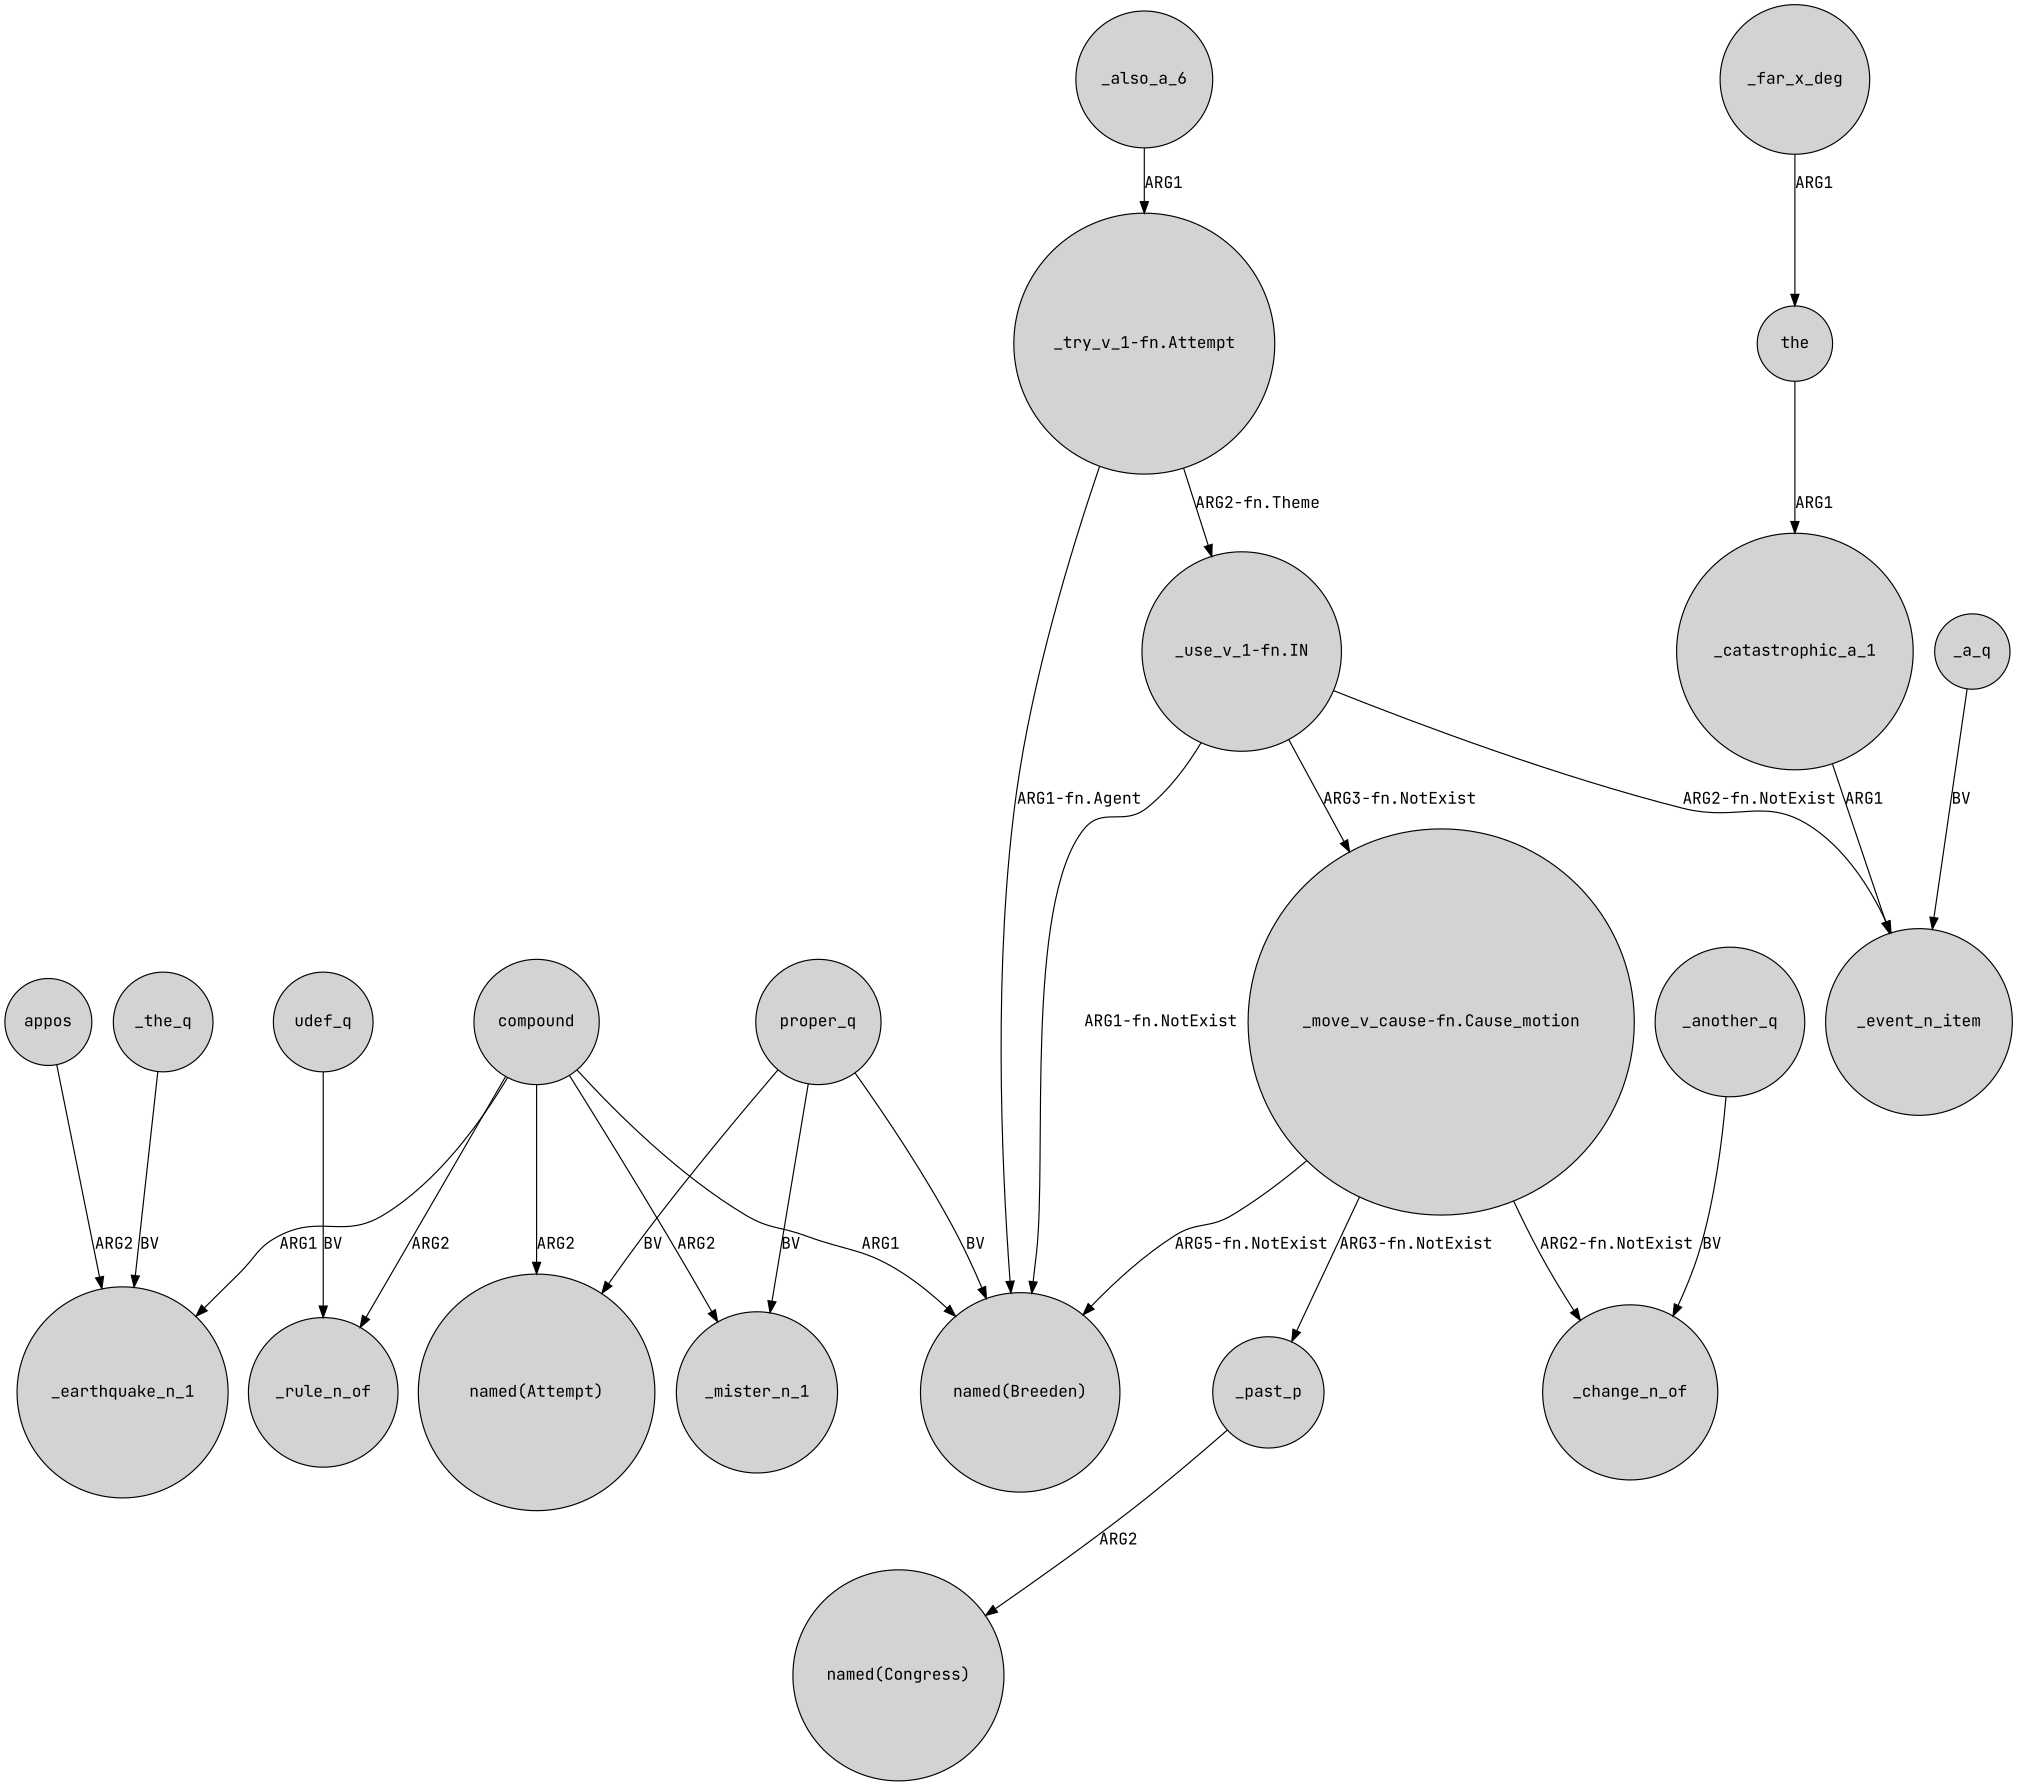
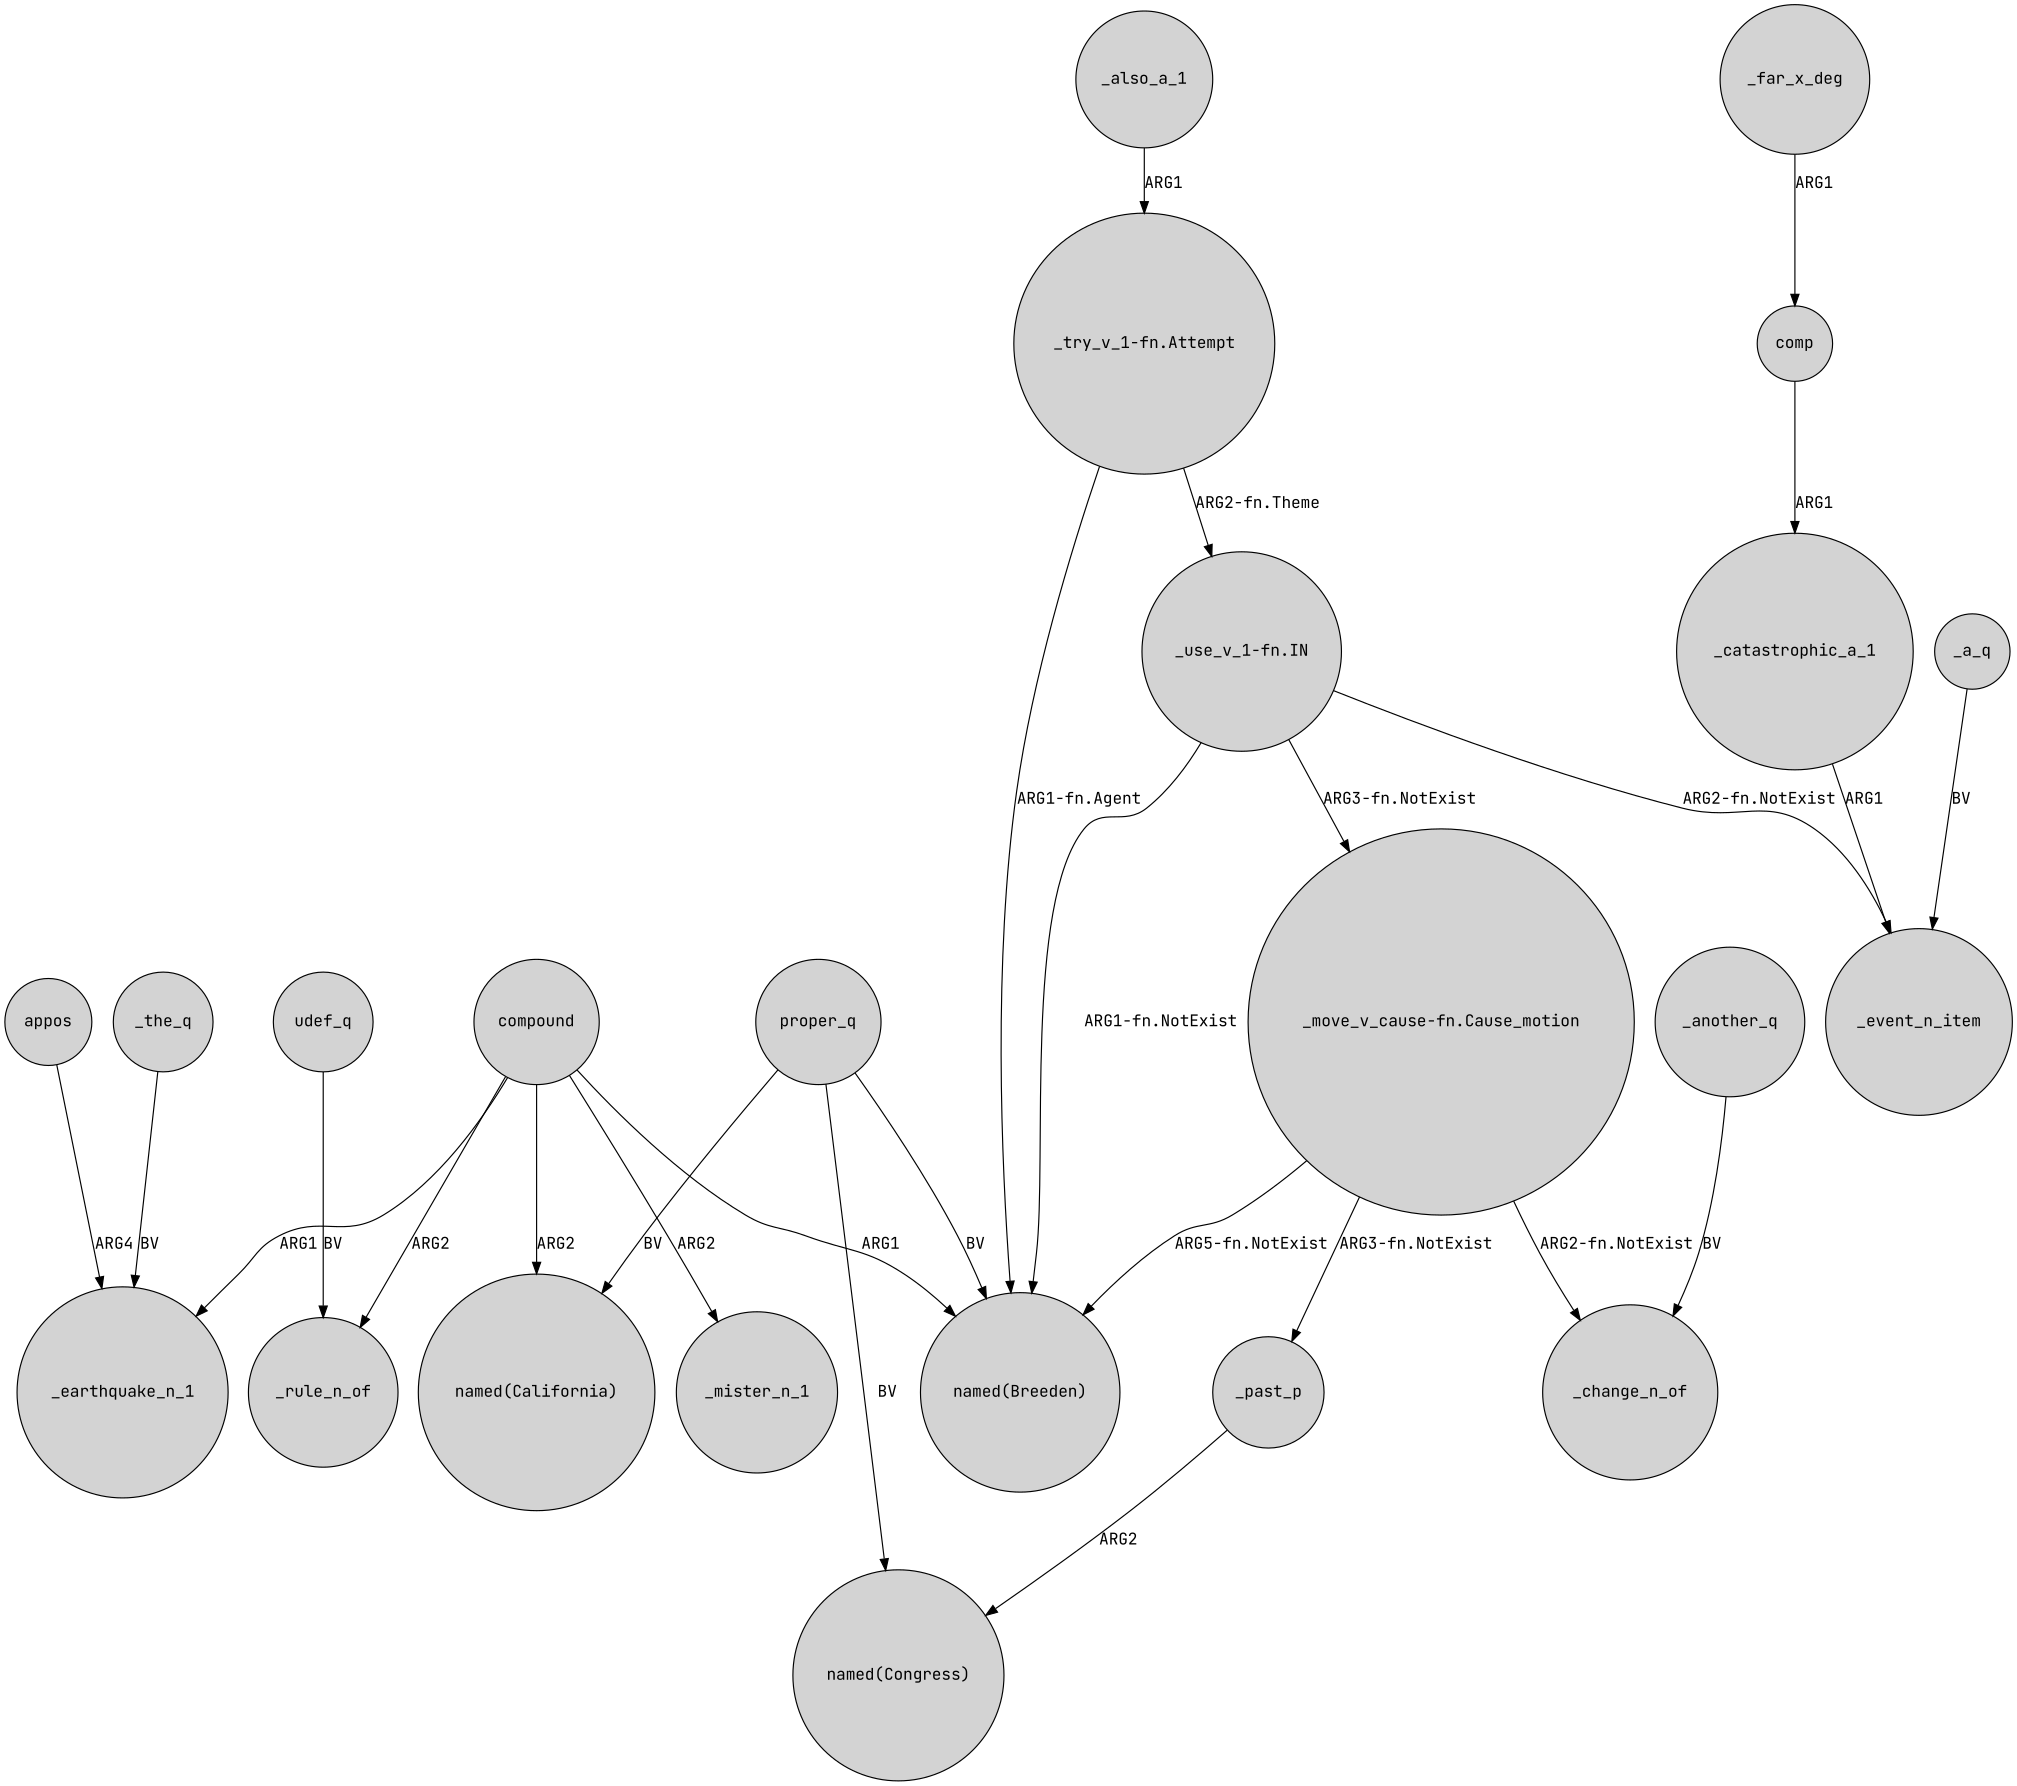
node "_also_a_6": label "_also_a_6" -> "_also_a_1"
node "the": label "the" -> "comp"
edge "proper_q" -> "_mister_n_1": now "proper_q" -> "named(Congress)"
edge "appos" -> "_earthquake_n_1": label "ARG2" -> "ARG4"
node "named(Attempt)": label "named(Attempt)" -> "named(California)"
